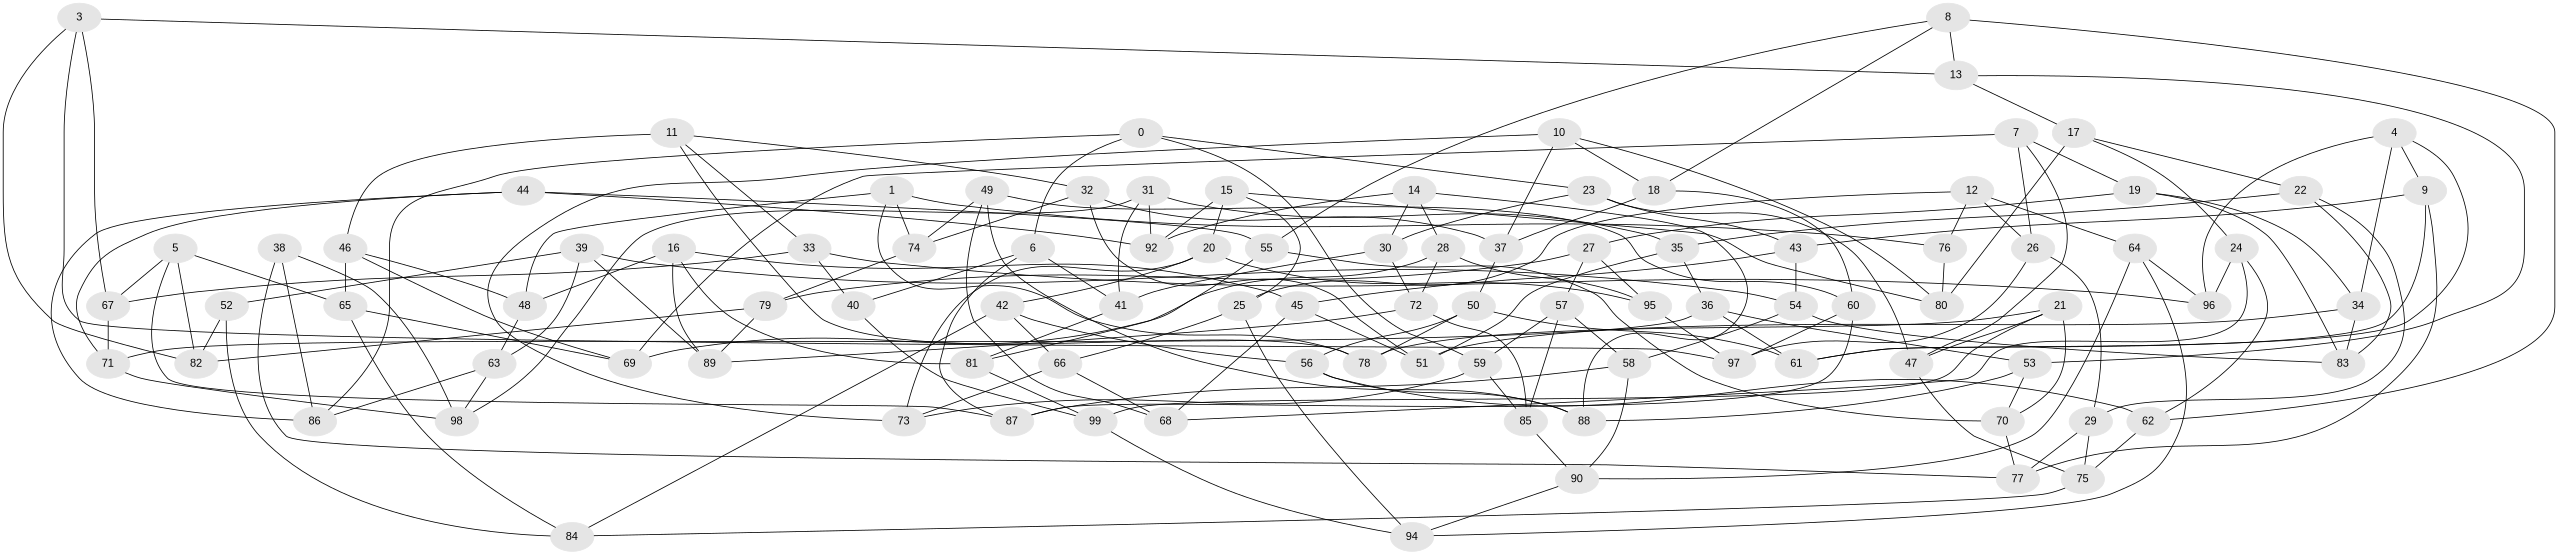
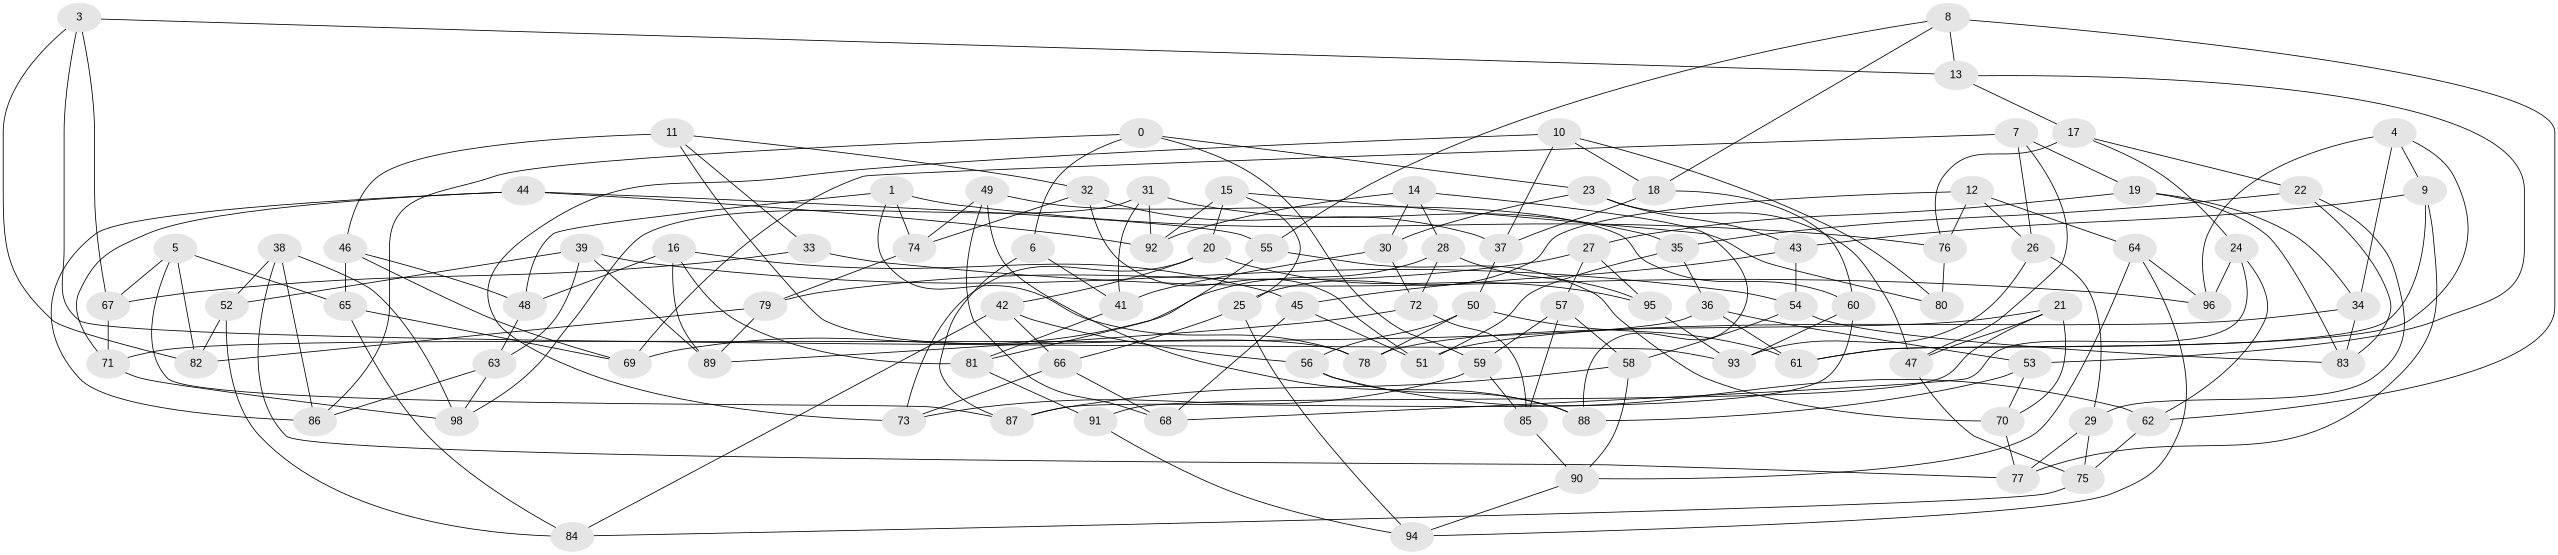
edge "17" -- "80": now "17" -- "76"
edge "38" -- "52": added
node "40": removed
node "97": label "97" -> "93"
node "99": label "99" -> "91"
